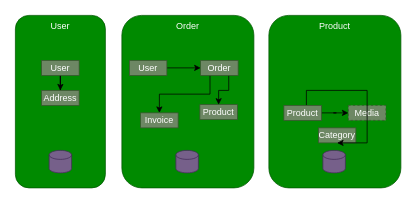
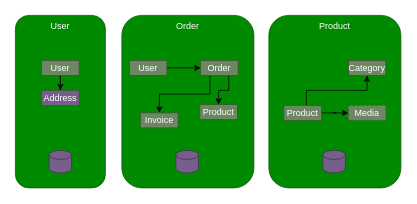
node "Address": fillcolor #6d8764 -> #76608a
node "Category": moved (337, 135) -> (367, 68)
